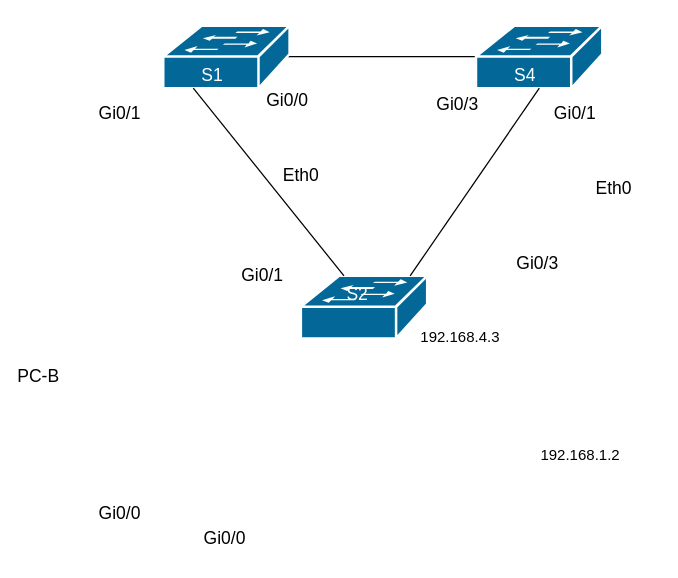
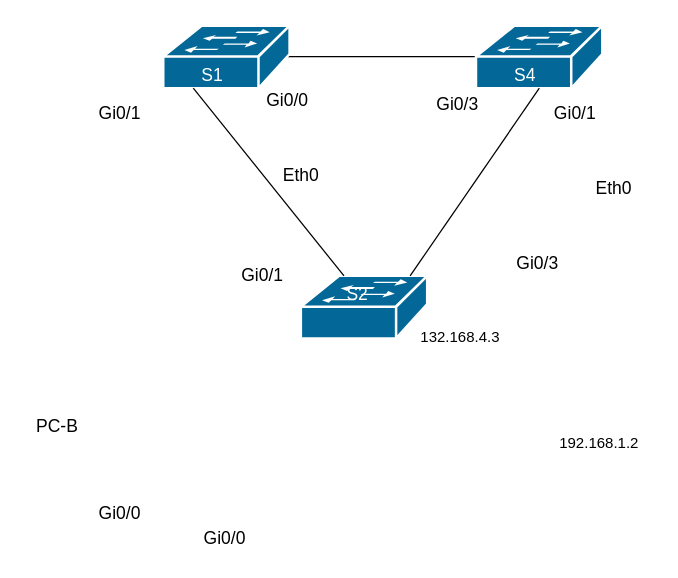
node "192.168.4.3": label "192.168.4.3" -> "132.168.4.3"
node "PC-B": moved (38, 376) -> (57, 426)
node "192.168.1.2": moved (594, 457) -> (613, 444)
